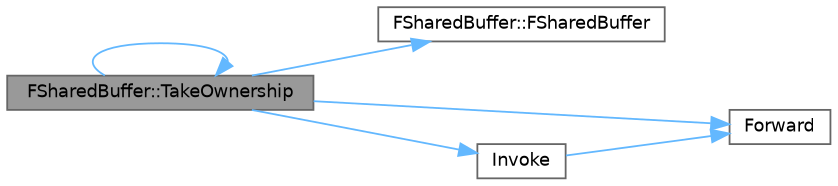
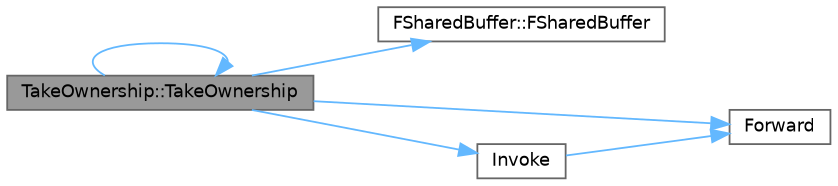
node "FSharedBuffer::TakeOwnership": label "FSharedBuffer::TakeOwnership" -> "TakeOwnership::TakeOwnership"
